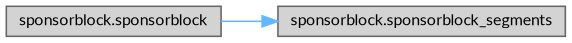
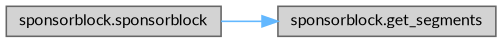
node "sponsorblock.sponsorblock_segments": label "sponsorblock.sponsorblock_segments" -> "sponsorblock.get_segments"
